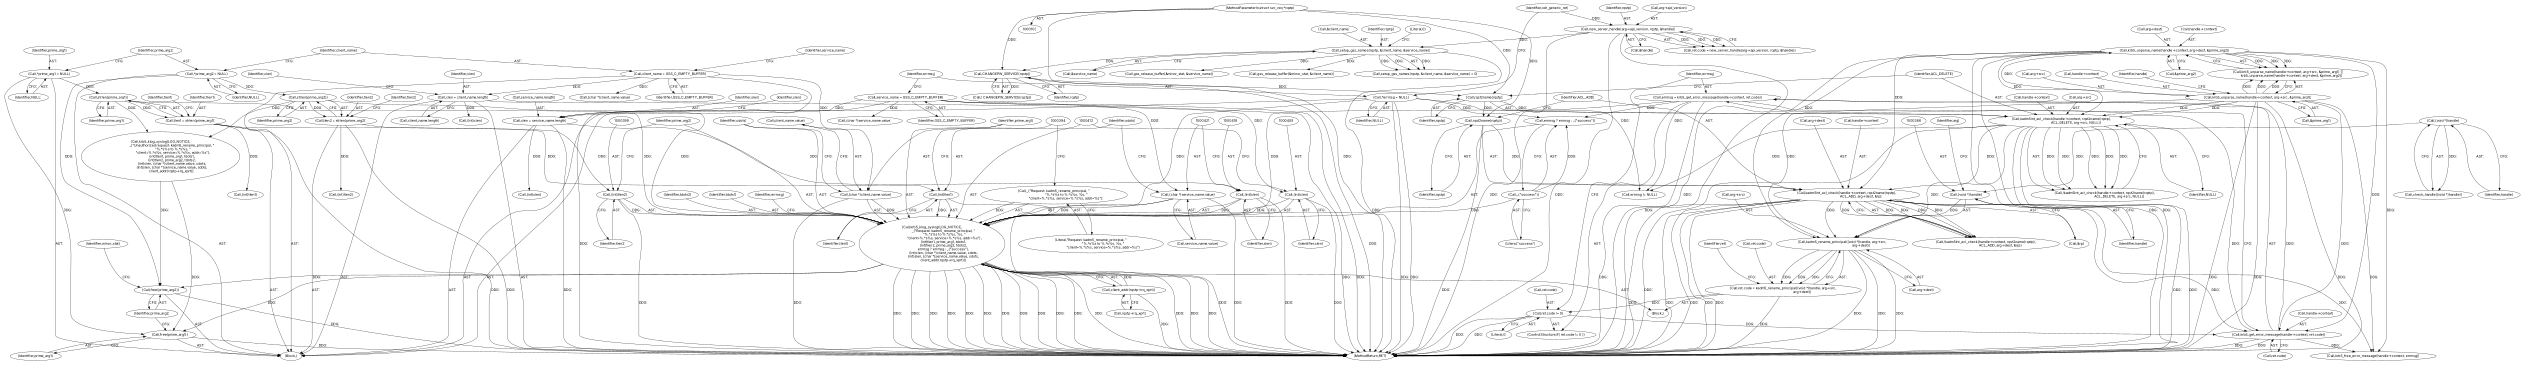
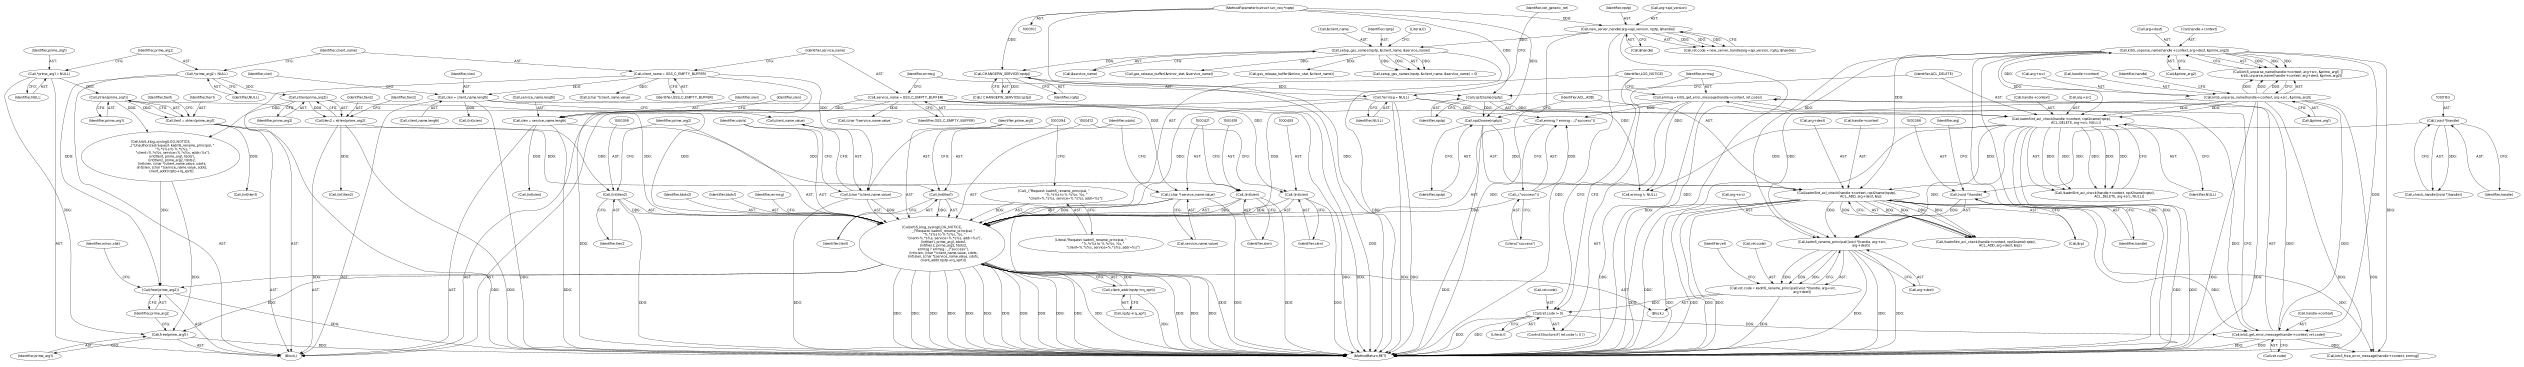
edge "(Identifier,xdr_generic_ret)" -> "(Call,new_server_handle(arg->api_version, rqstp, &handle))": now "(MethodParameterIn,struct svc_req *rqstp)" -> "(Call,new_server_handle(arg->api_version, rqstp, &handle))"
edge "(Identifier,service_name)" -> "(Call,service_name = GSS_C_EMPTY_BUFFER)": added, label "AST:"
node "(Identifier,LOG_NOTICE)": added
node "1000163": added
edge "(Call,clen = client_name.length)" -> "(Call,client_name.length)": now "(Call,clen = client_name.length)" -> "(Call,client_name.value)"
edge "(Call,clen = client_name.length)" -> "(MethodReturn,RET)": label "AST: " -> "DDG: "
